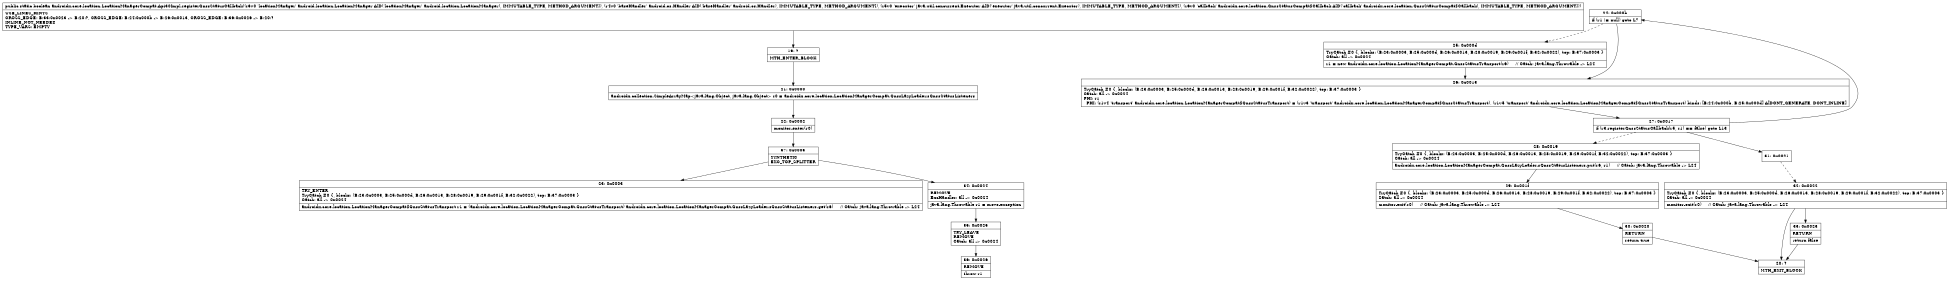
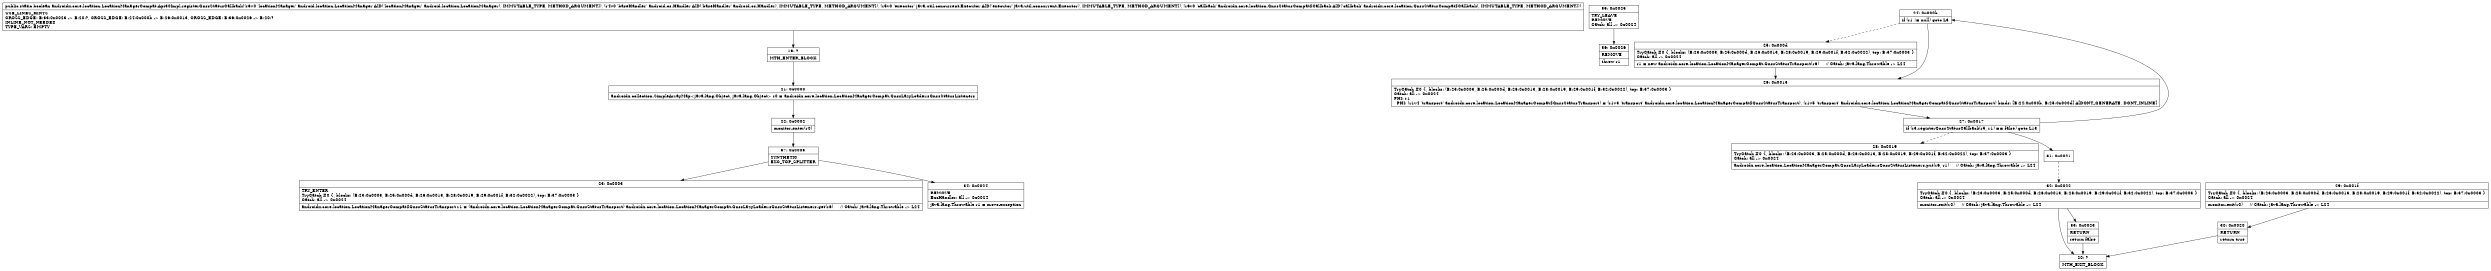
node "24: 0x000b": text "if (r1 != null) goto L7" -> "if (r1 != null) goto L3"
edge "28: 0x0019" -> "29: 0x001f": removed
edge "34: 0x0024" -> "35: 0x0025": removed
